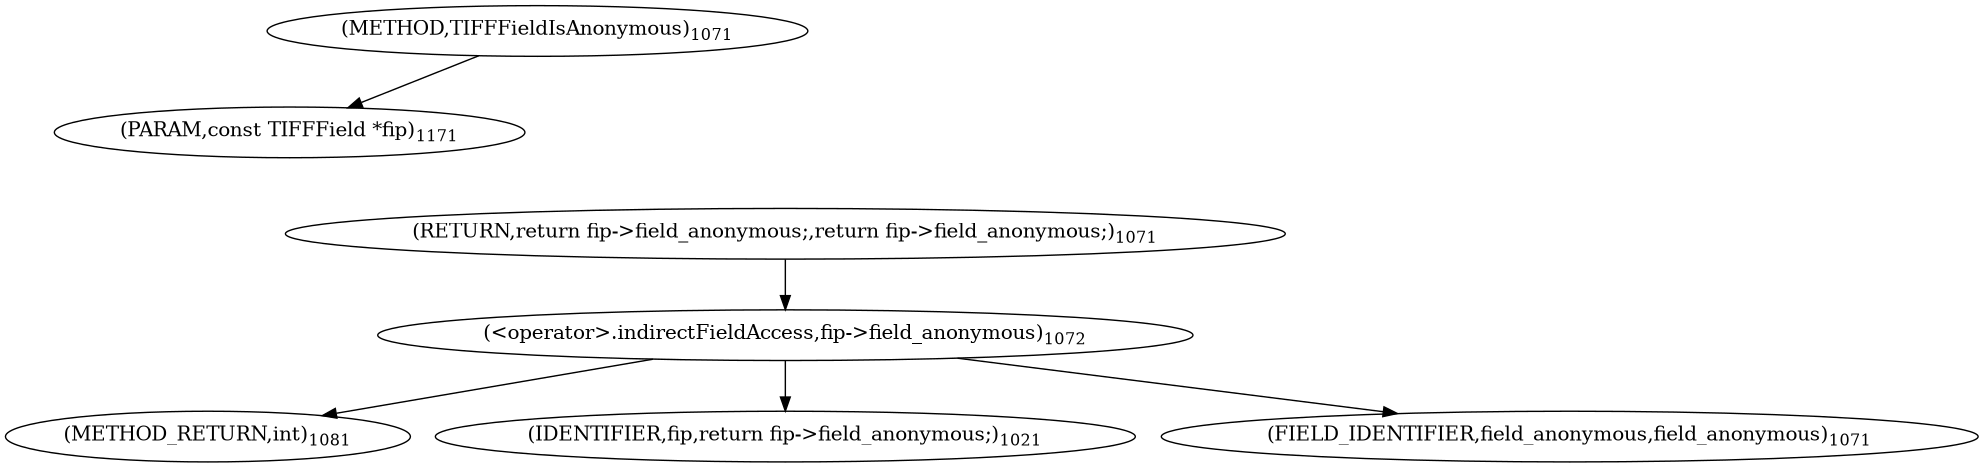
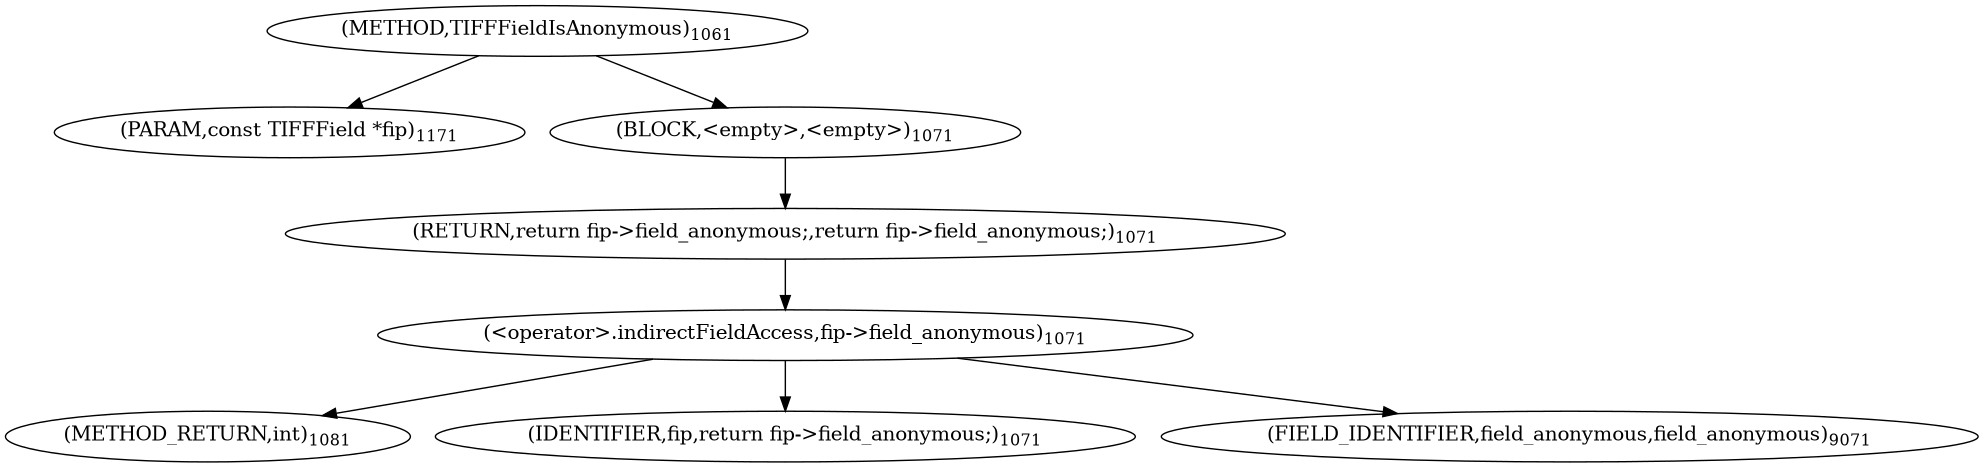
node "(METHOD,TIFFFieldIsAnonymous)": text "1071" -> "1061"
node "(BLOCK,<empty>,<empty>)": added
node "(<operator>.indirectFieldAccess,fip->field_anonymous)": text "1072" -> "1071"
node "(IDENTIFIER,fip,return fip->field_anonymous;)": text "1021" -> "1071"
node "(FIELD_IDENTIFIER,field_anonymous,field_anonymous)": text "1071" -> "9071"
